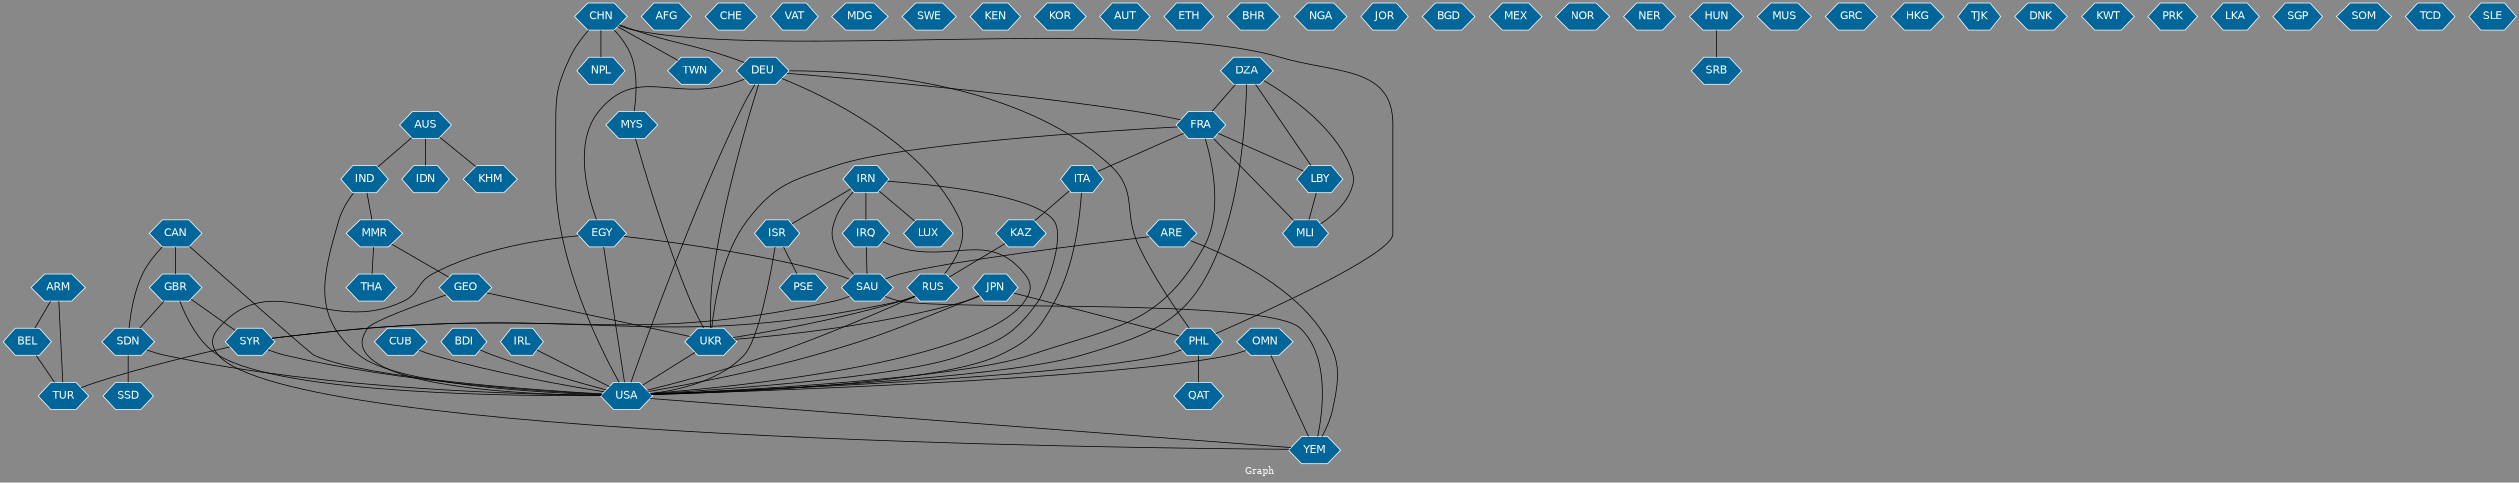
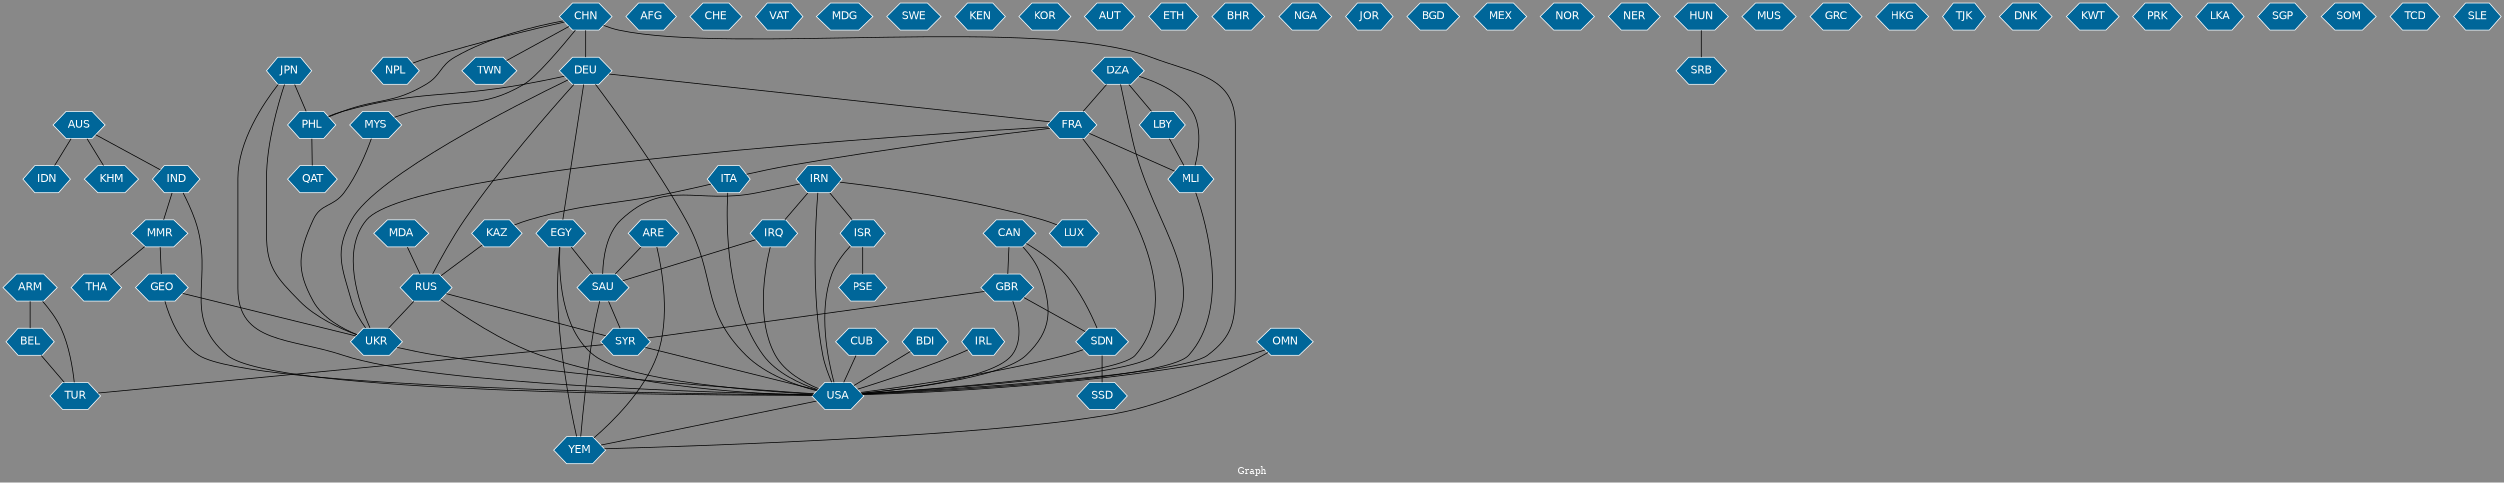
edge "FRA" -- "LBY": removed
node "MDA": added
edge "PHL" -- "USA": now "MLI" -- "USA"
